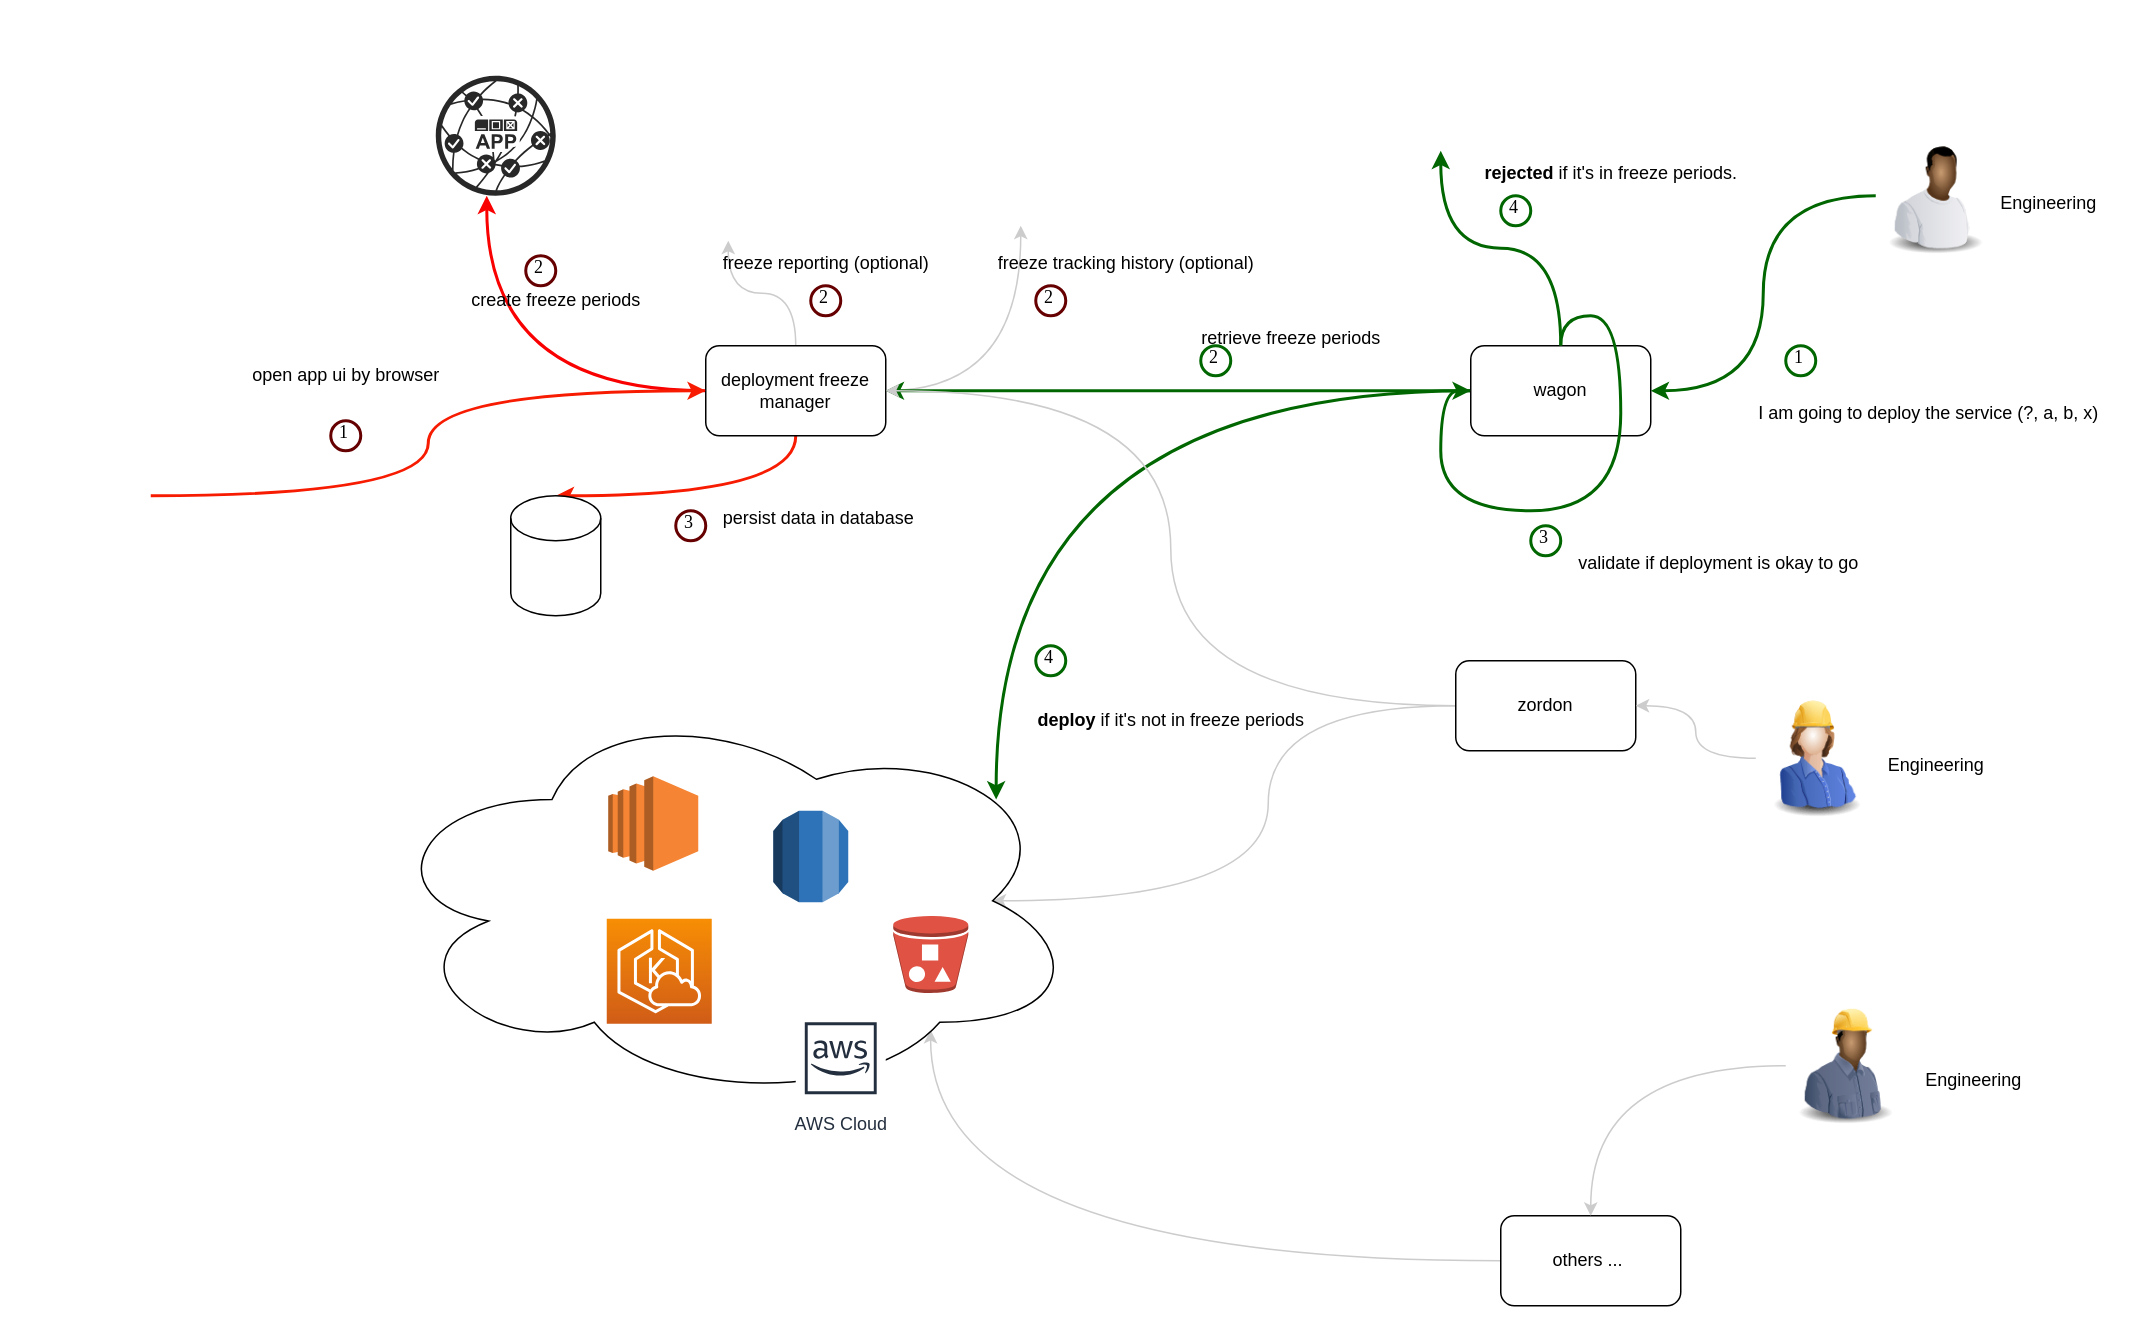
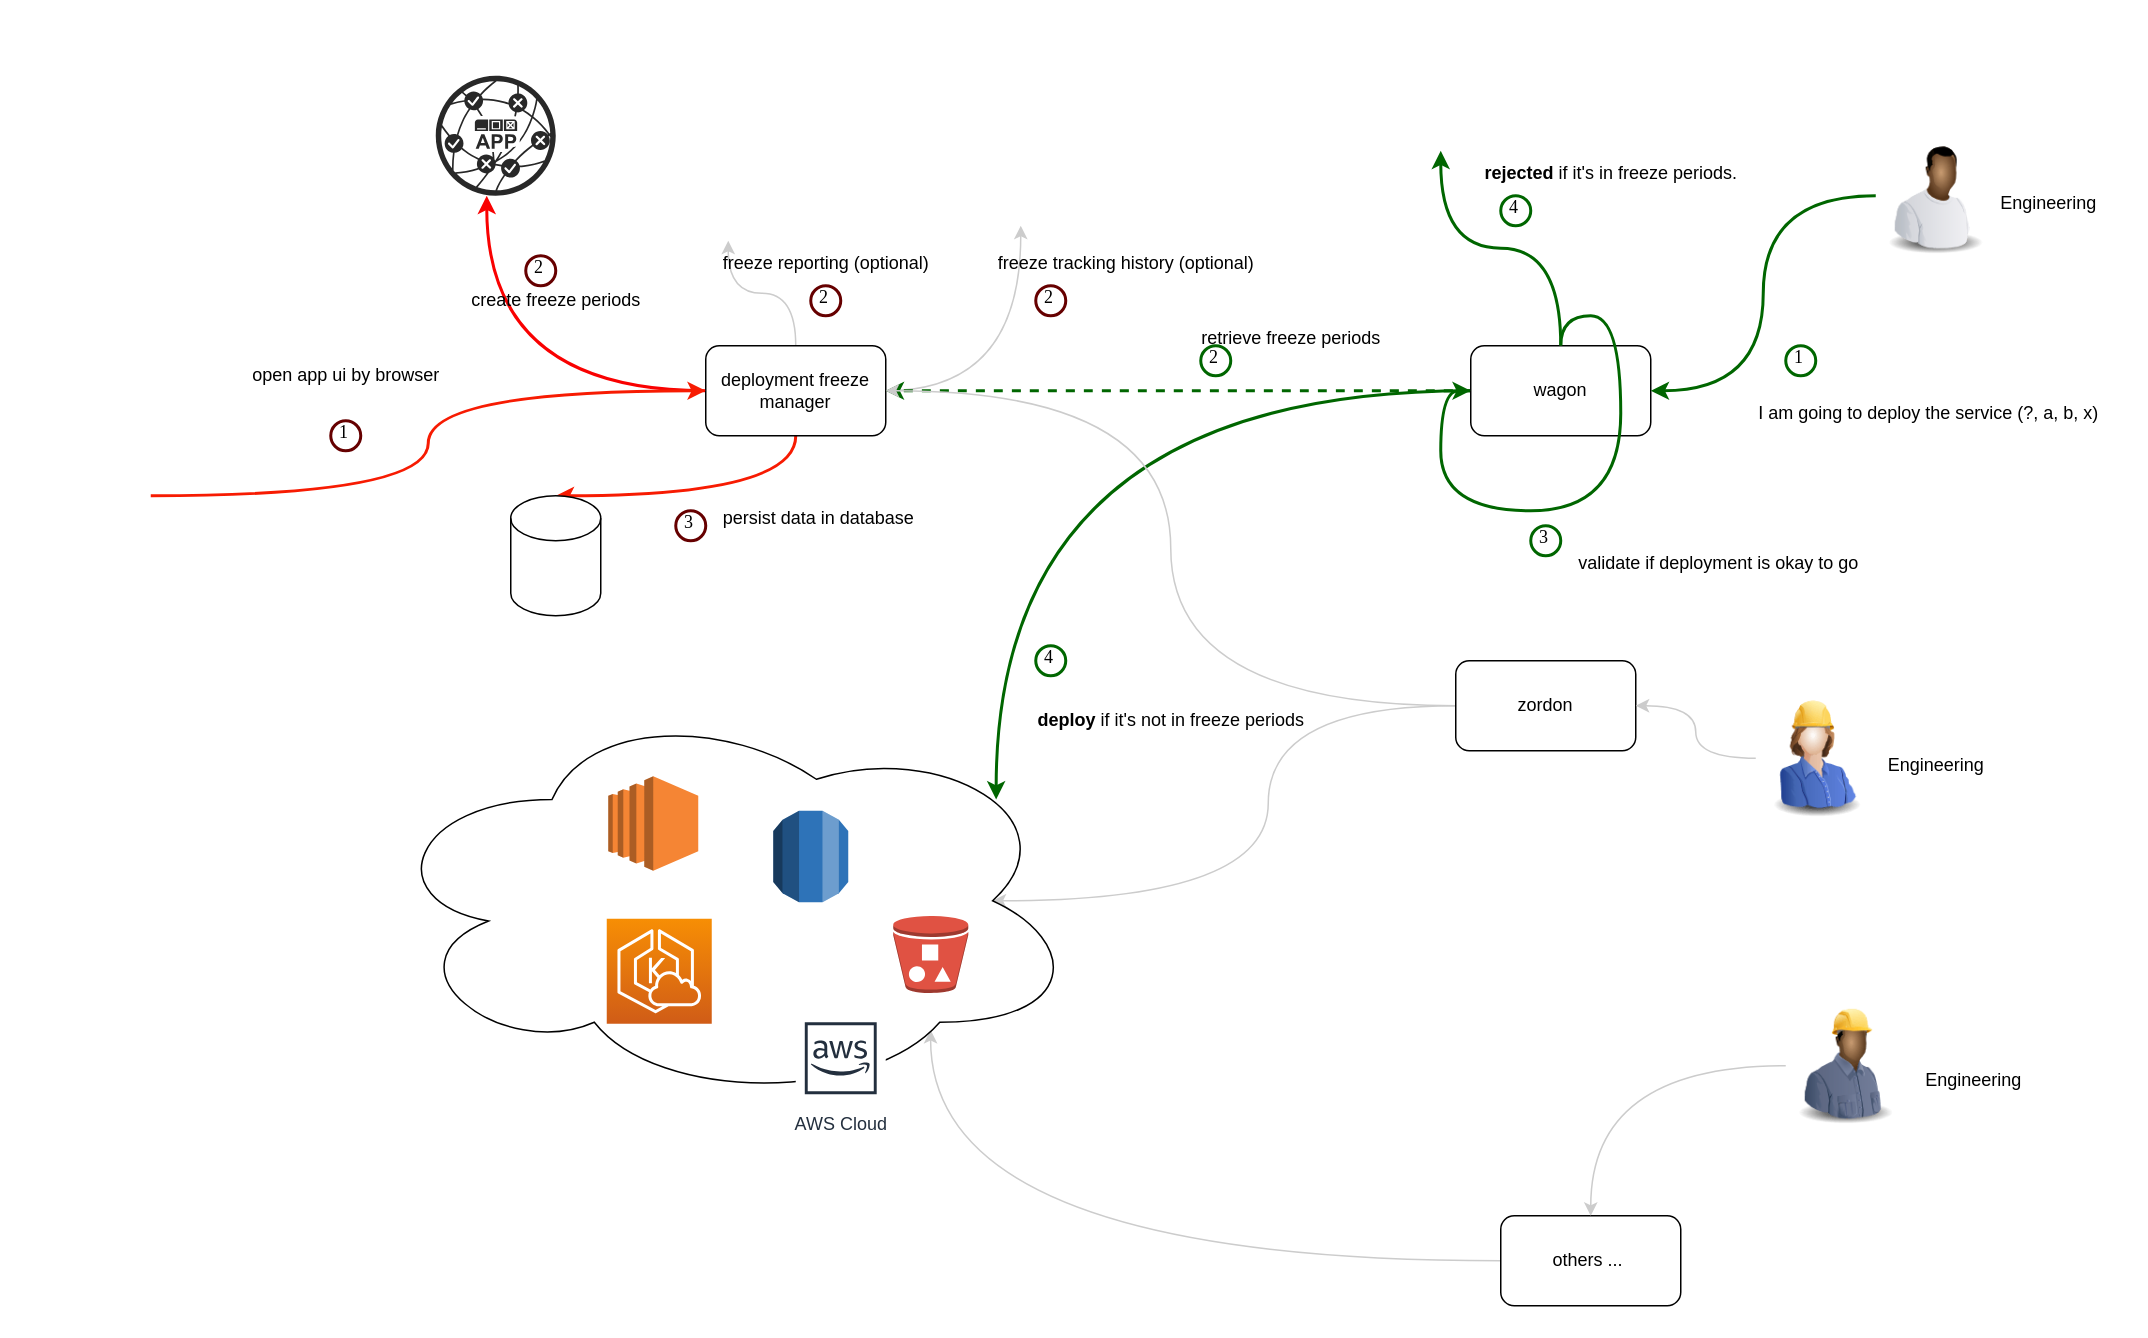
edge "wagon" -> "deployment freeze manager": style solid -> dashed
